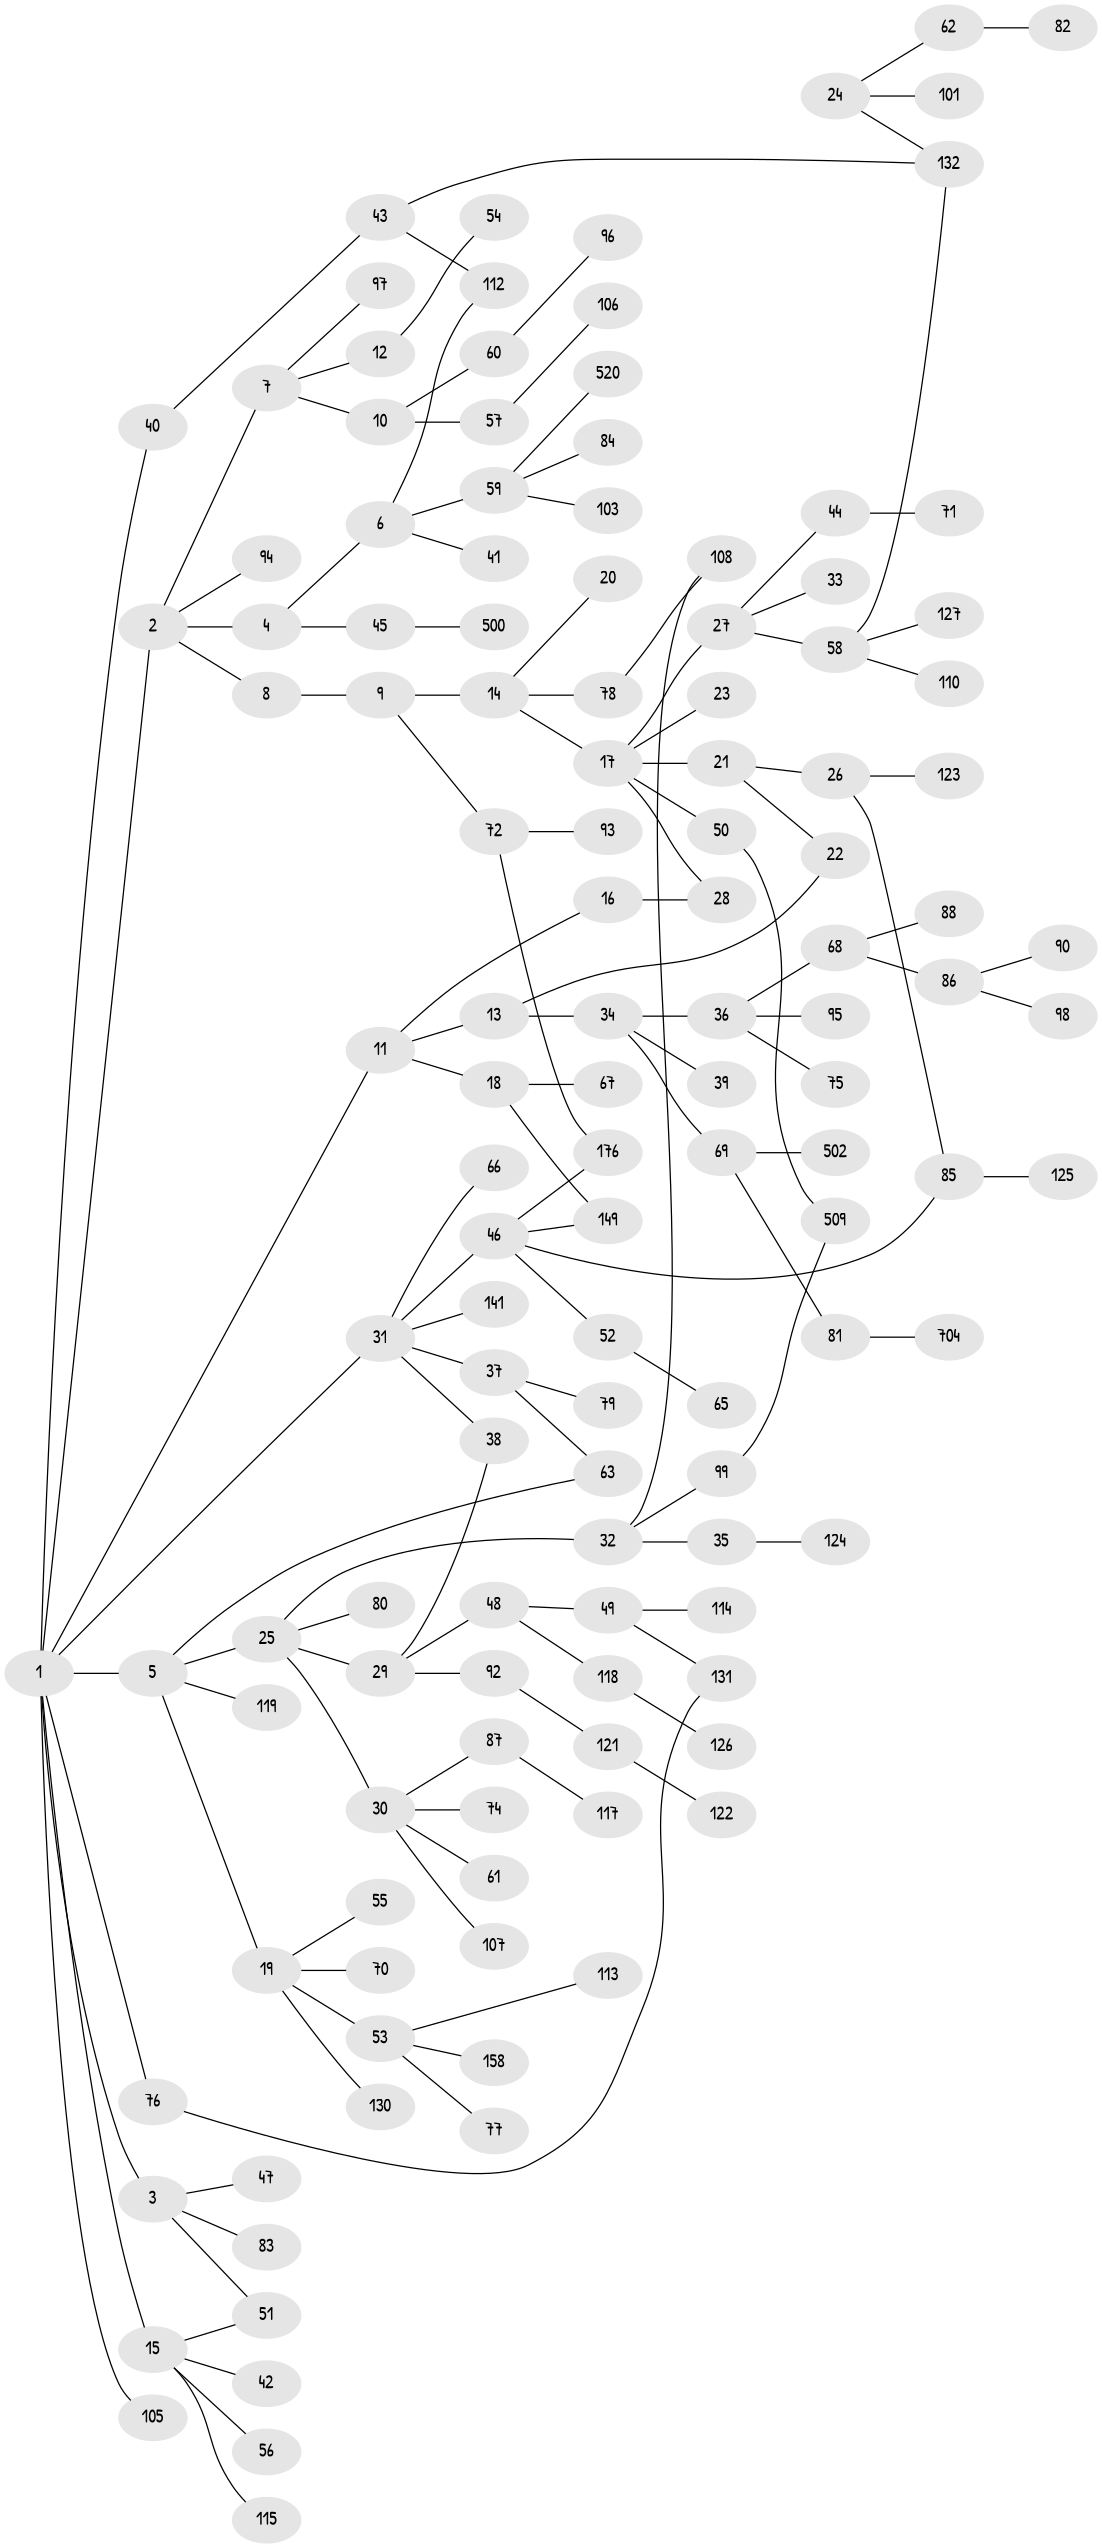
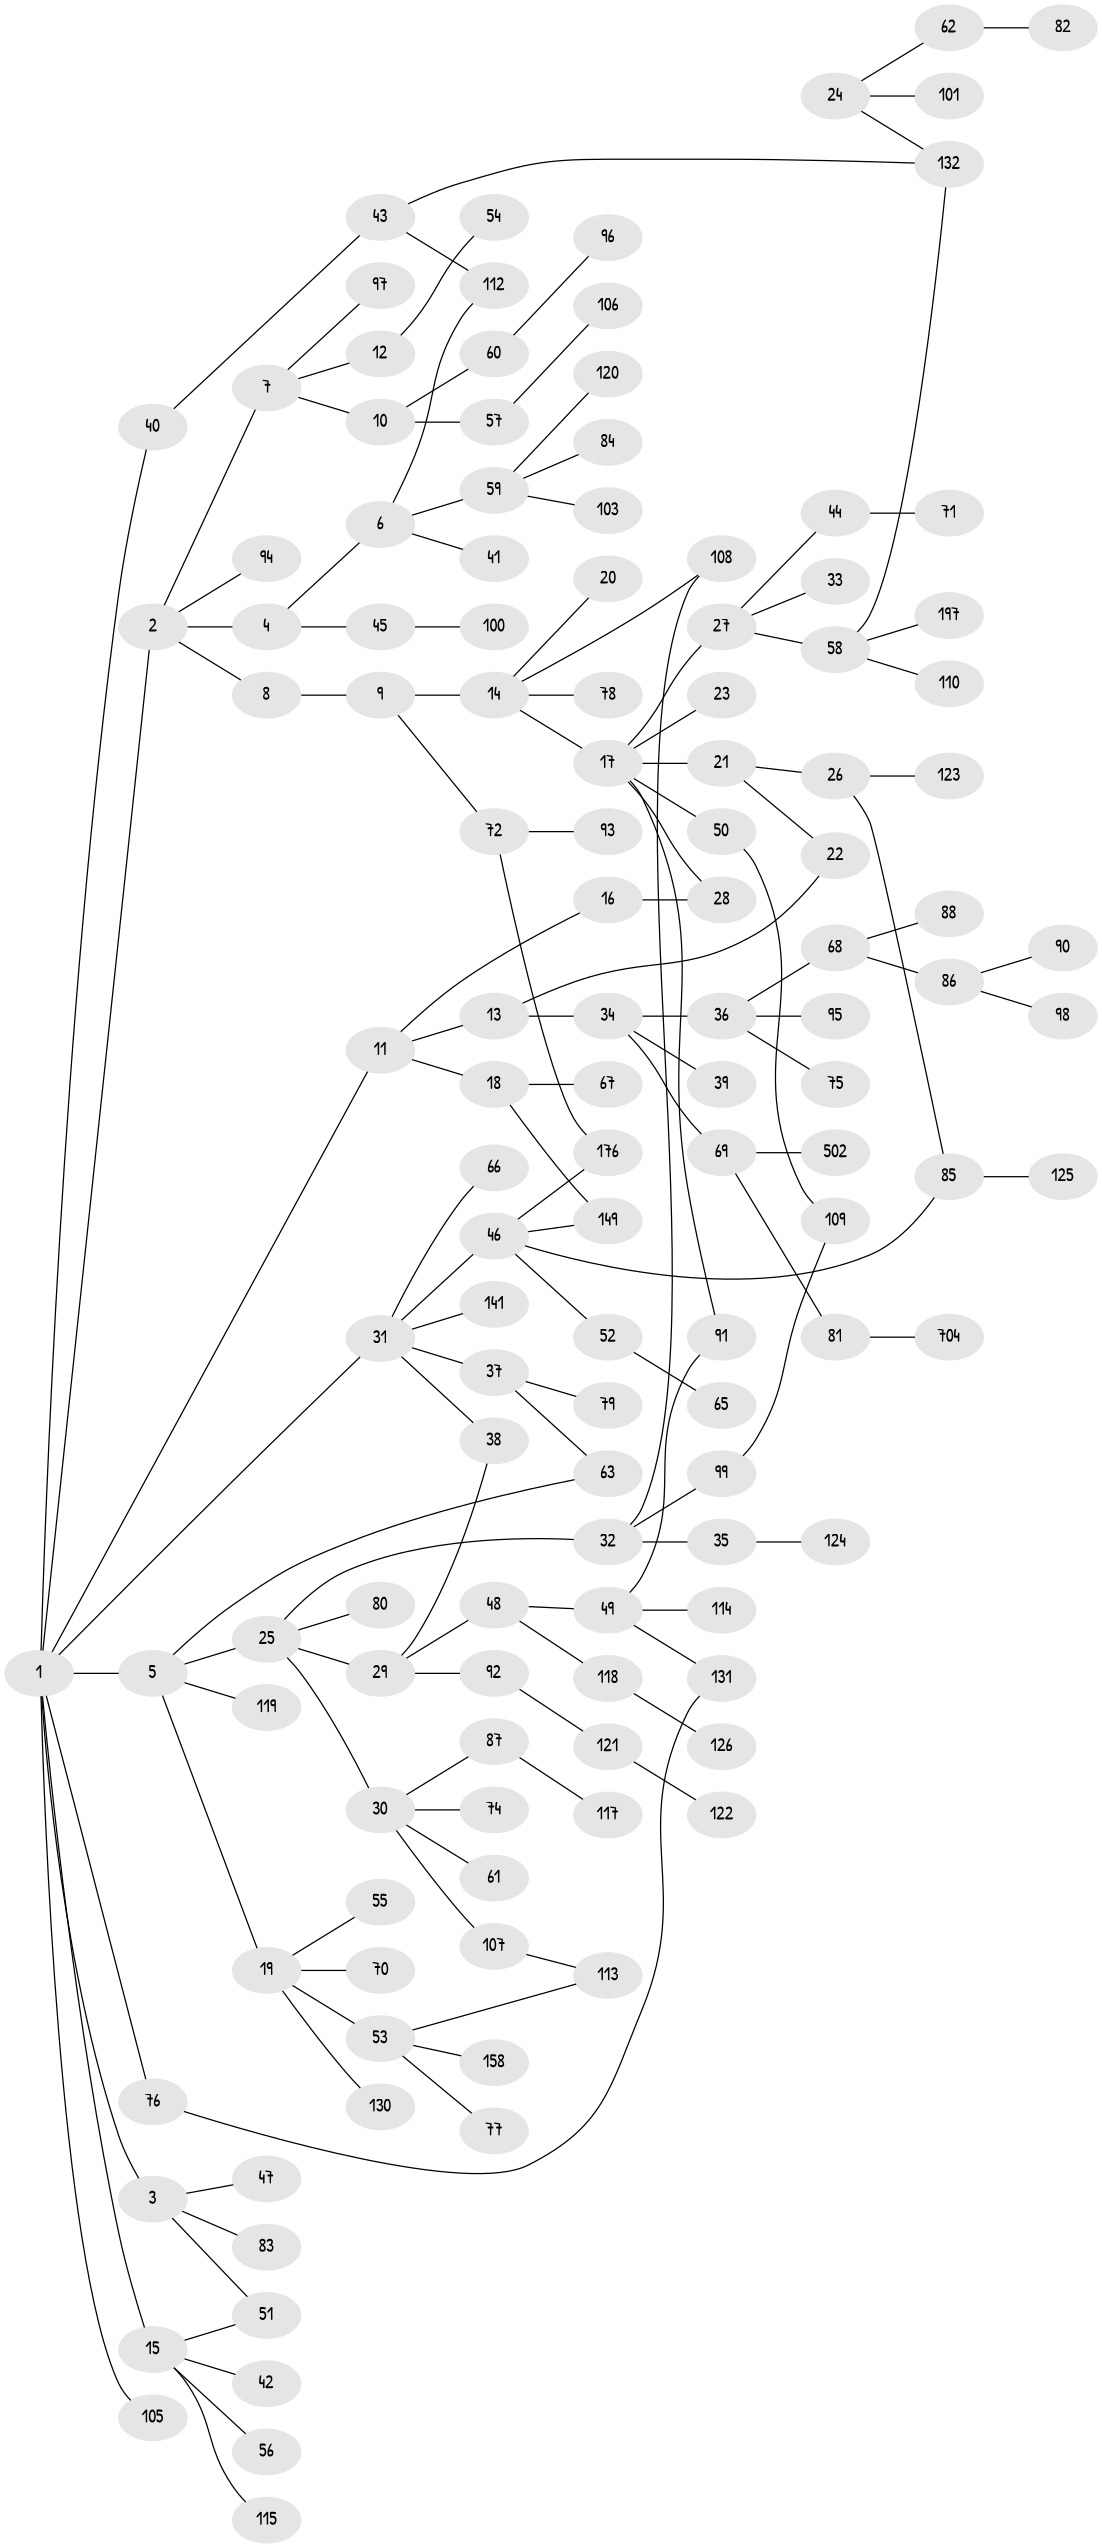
node "520": label "520" -> "120"
node "127": label "127" -> "197"
edge "108" -- "78": now "108" -- "14"
node "500": label "500" -> "100"
node "509": label "509" -> "109"
node "91": added
edge "107" -- "113": added
